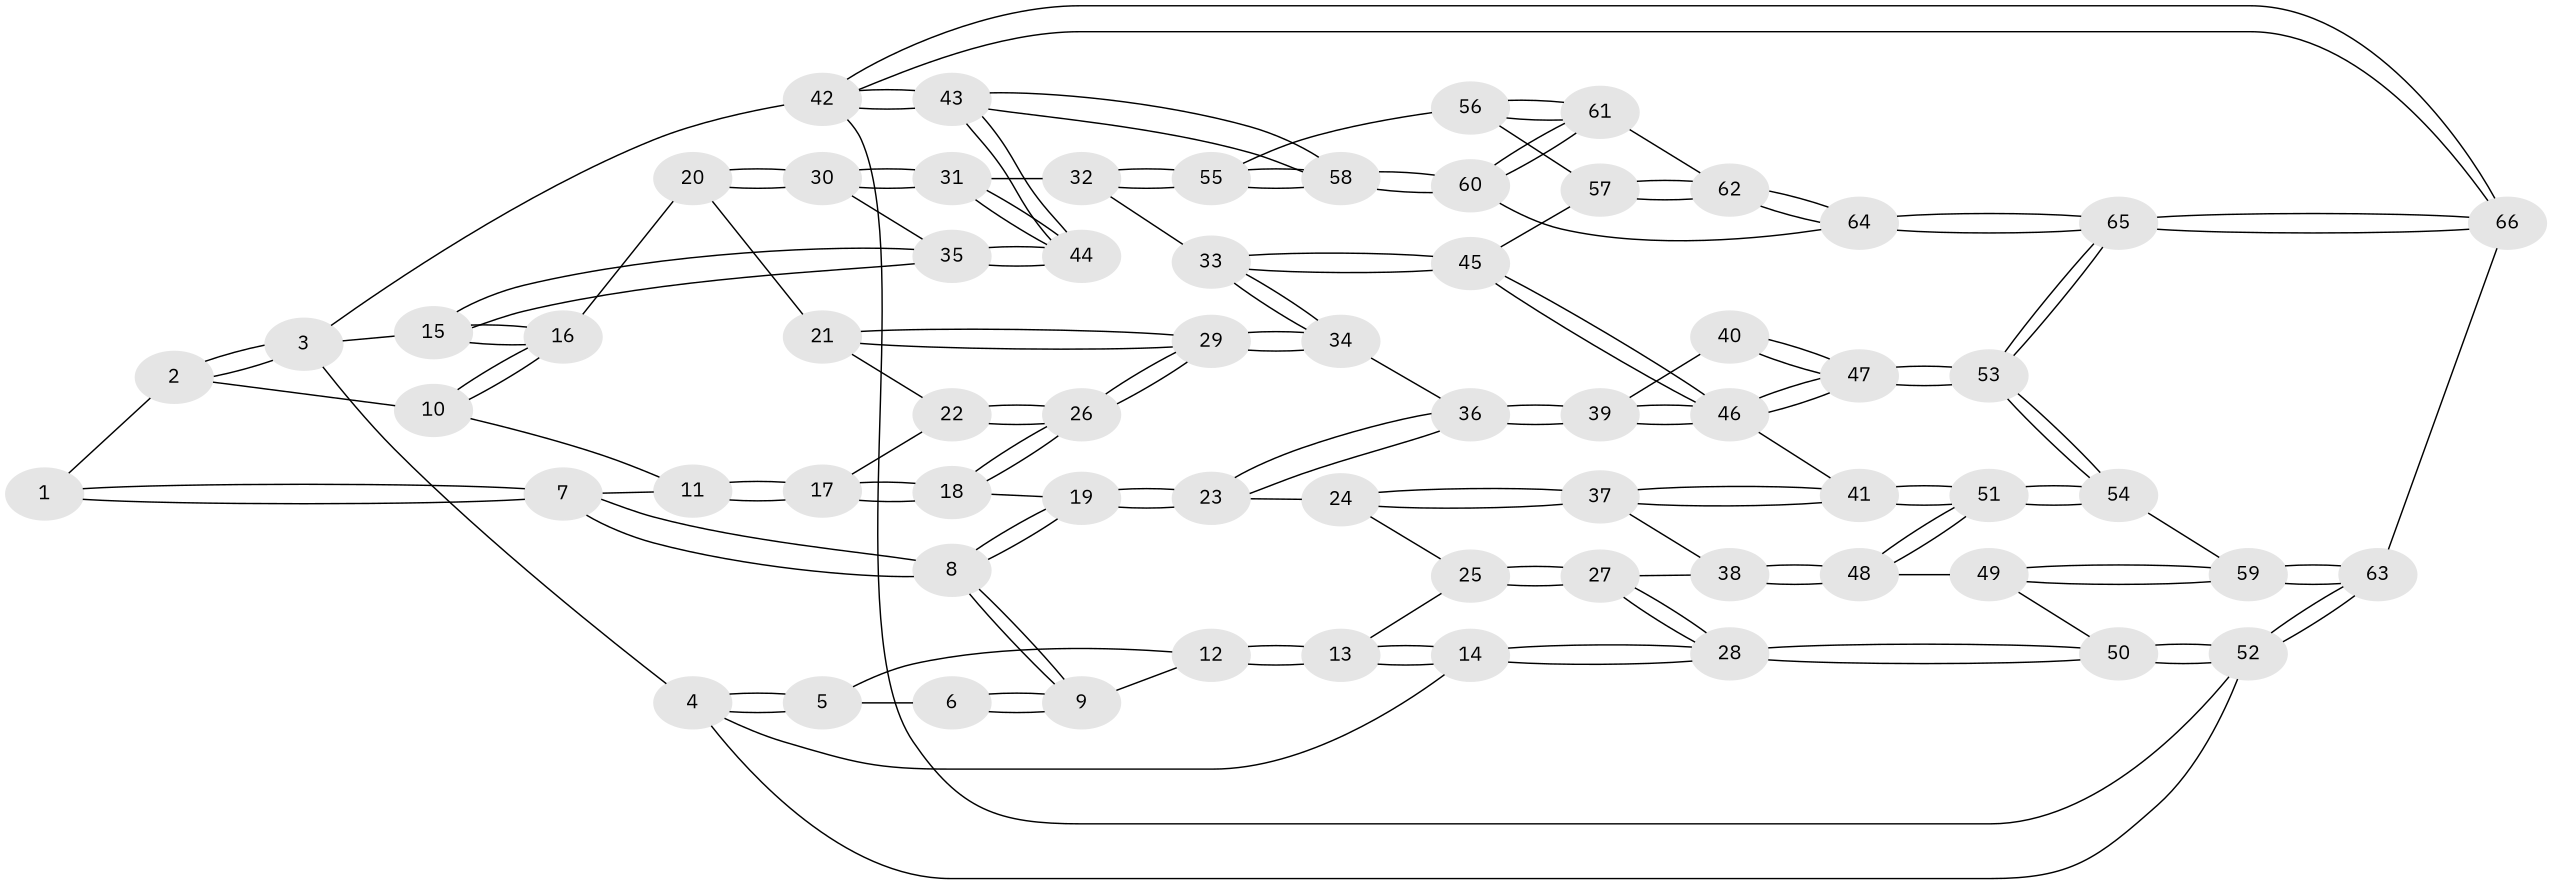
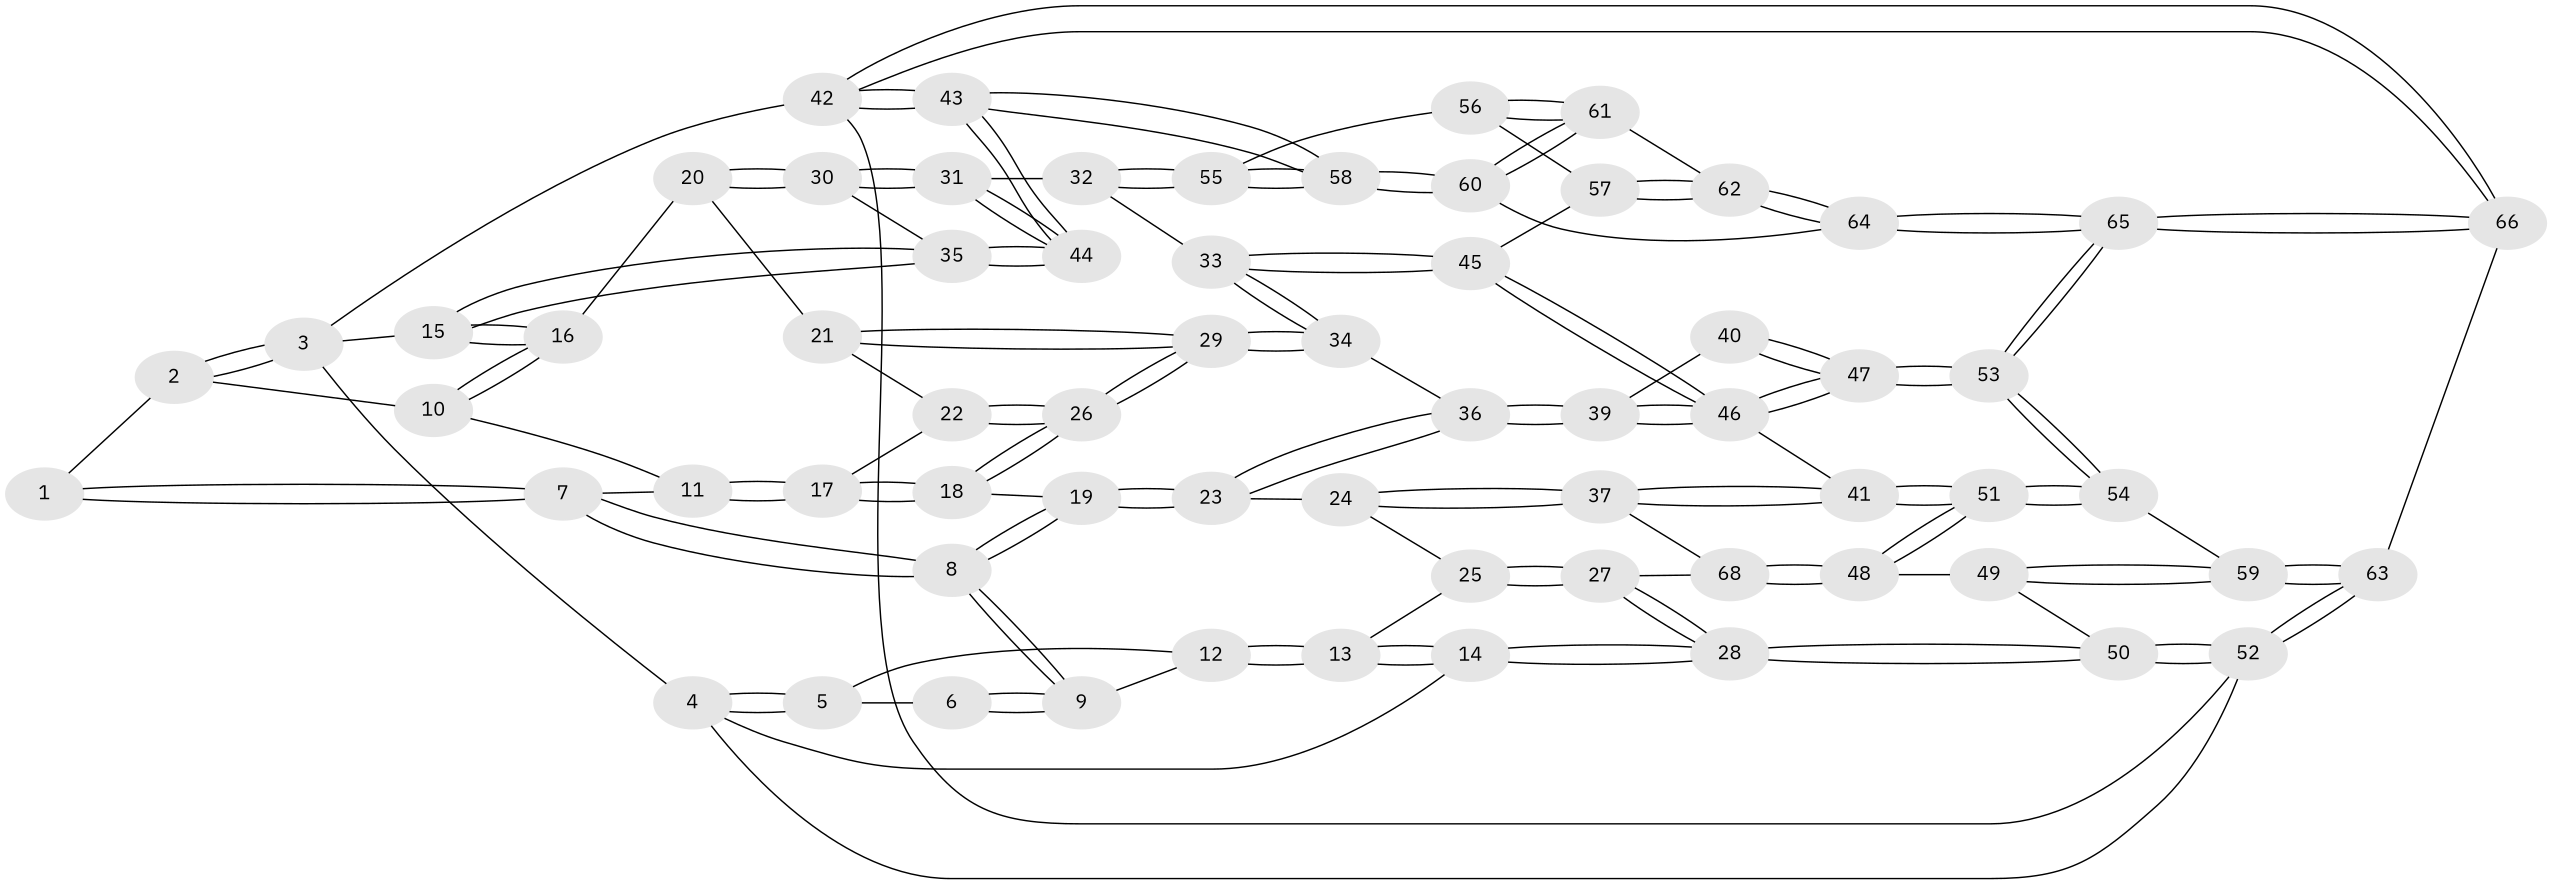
node "38": label "38" -> "68"
